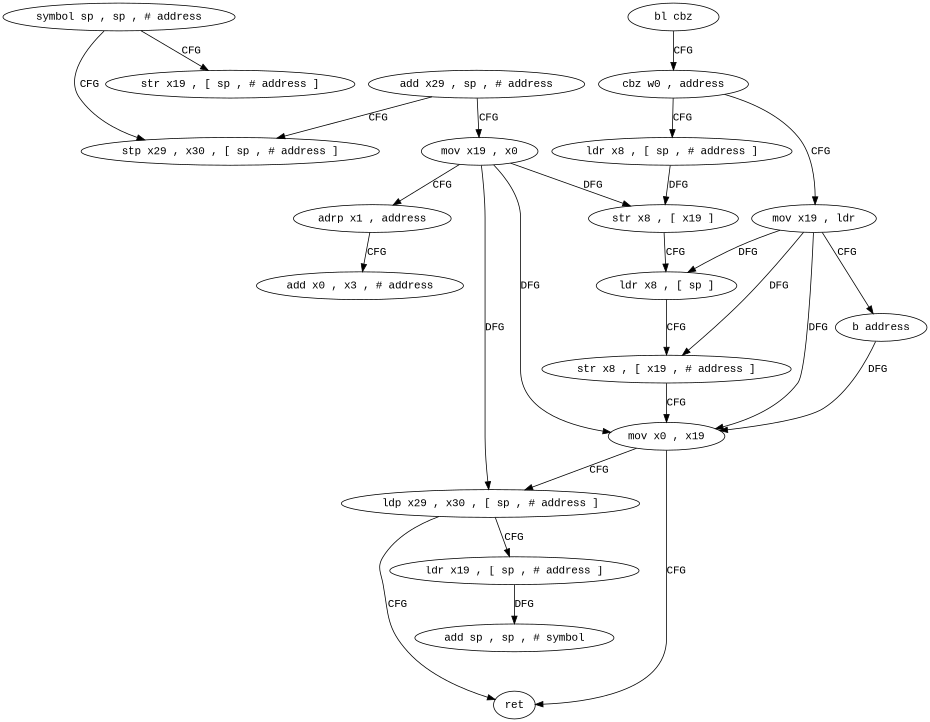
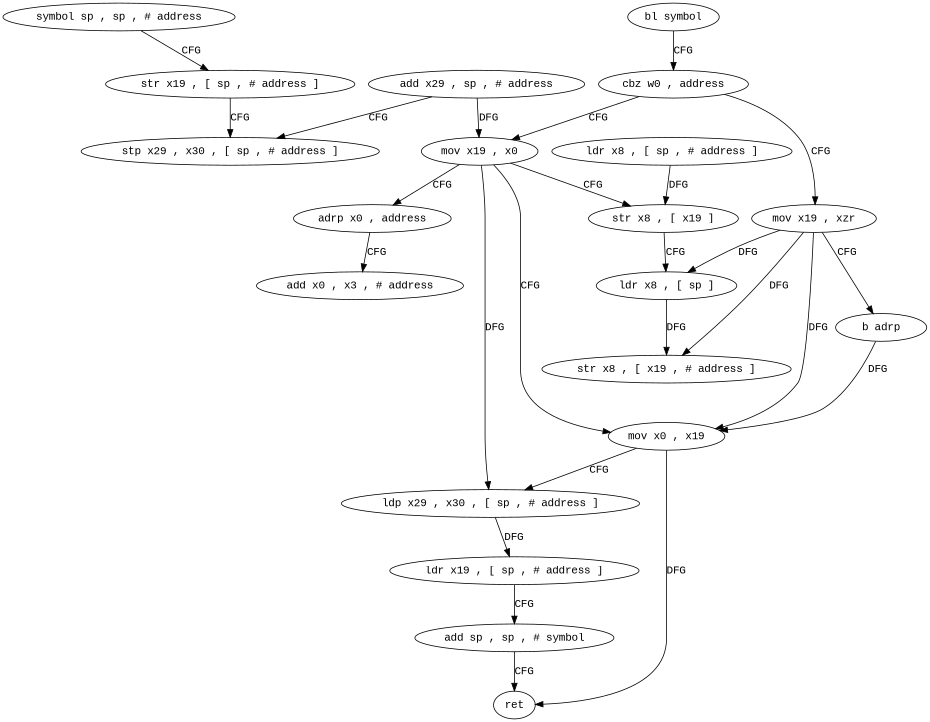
node "bl cbz": label "bl cbz" -> "bl symbol"
edge "symbol sp , sp , # address" -> "stp x29 , x30 , [ sp , # address ]": now "str x19 , [ sp , # address ]" -> "stp x29 , x30 , [ sp , # address ]"
edge "cbz w0 , address" -> "ldr x8 , [ sp , # address ]": now "cbz w0 , address" -> "mov x19 , x0"
edge "add x29 , sp , # address" -> "mov x19 , x0": label "CFG" -> "DFG"
edge "mov x19 , x0" -> "str x8 , [ x19 ]": label "DFG" -> "CFG"
node "adrp x1 , address": label "adrp x1 , address" -> "adrp x0 , address"
node "mov x19 , ldr": label "mov x19 , ldr" -> "mov x19 , xzr"
edge "mov x19 , x0" -> "mov x0 , x19": label "DFG" -> "CFG"
edge "ldr x8 , [ sp ]" -> "str x8 , [ x19 , # address ]": label "CFG" -> "DFG"
node "b address": label "b address" -> "b adrp"
edge "str x8 , [ x19 , # address ]" -> "mov x0 , x19": removed, label "CFG"
edge "ldp x29 , x30 , [ sp , # address ]" -> "ldr x19 , [ sp , # address ]": label "CFG" -> "DFG"
edge "mov x0 , x19" -> "ret": label "CFG" -> "DFG"
edge "ldr x19 , [ sp , # address ]" -> "add sp , sp , # symbol": label "DFG" -> "CFG"
edge "ldp x29 , x30 , [ sp , # address ]" -> "ret": now "add sp , sp , # symbol" -> "ret"
